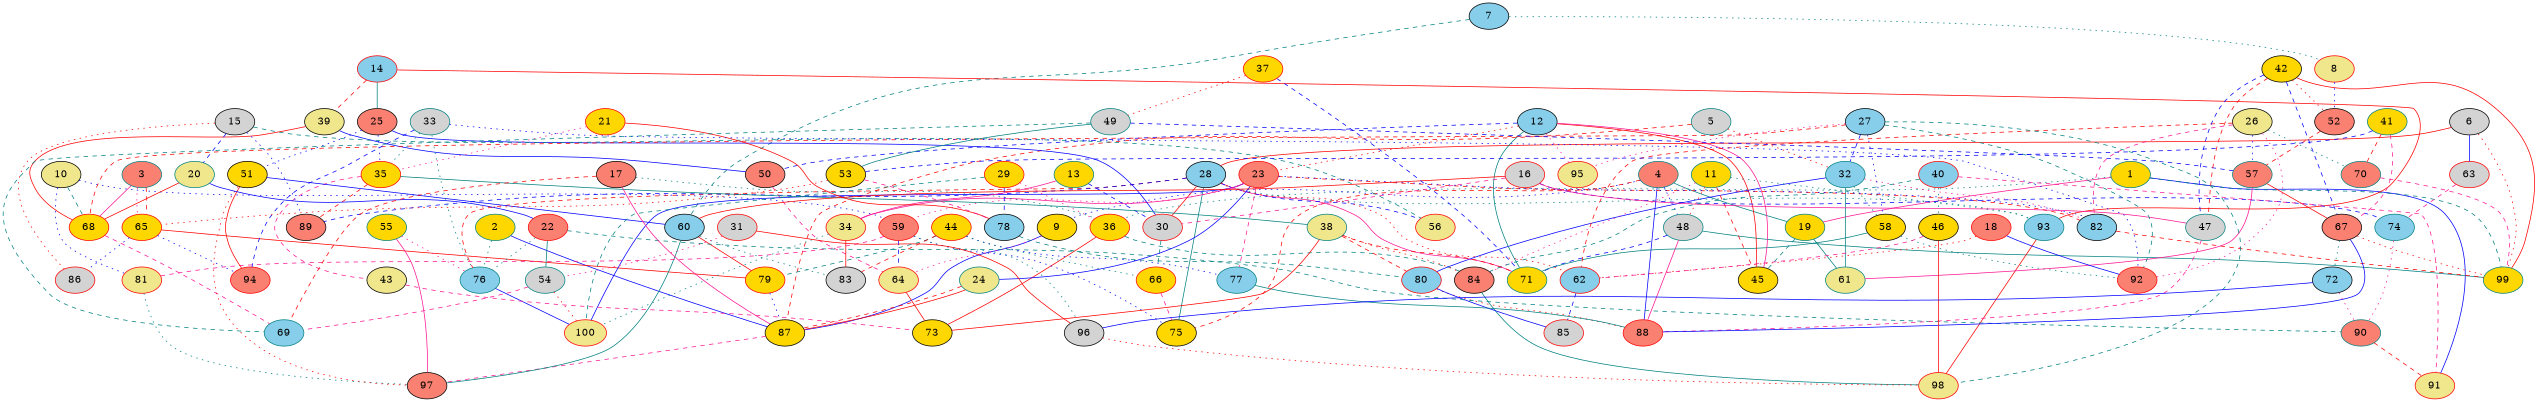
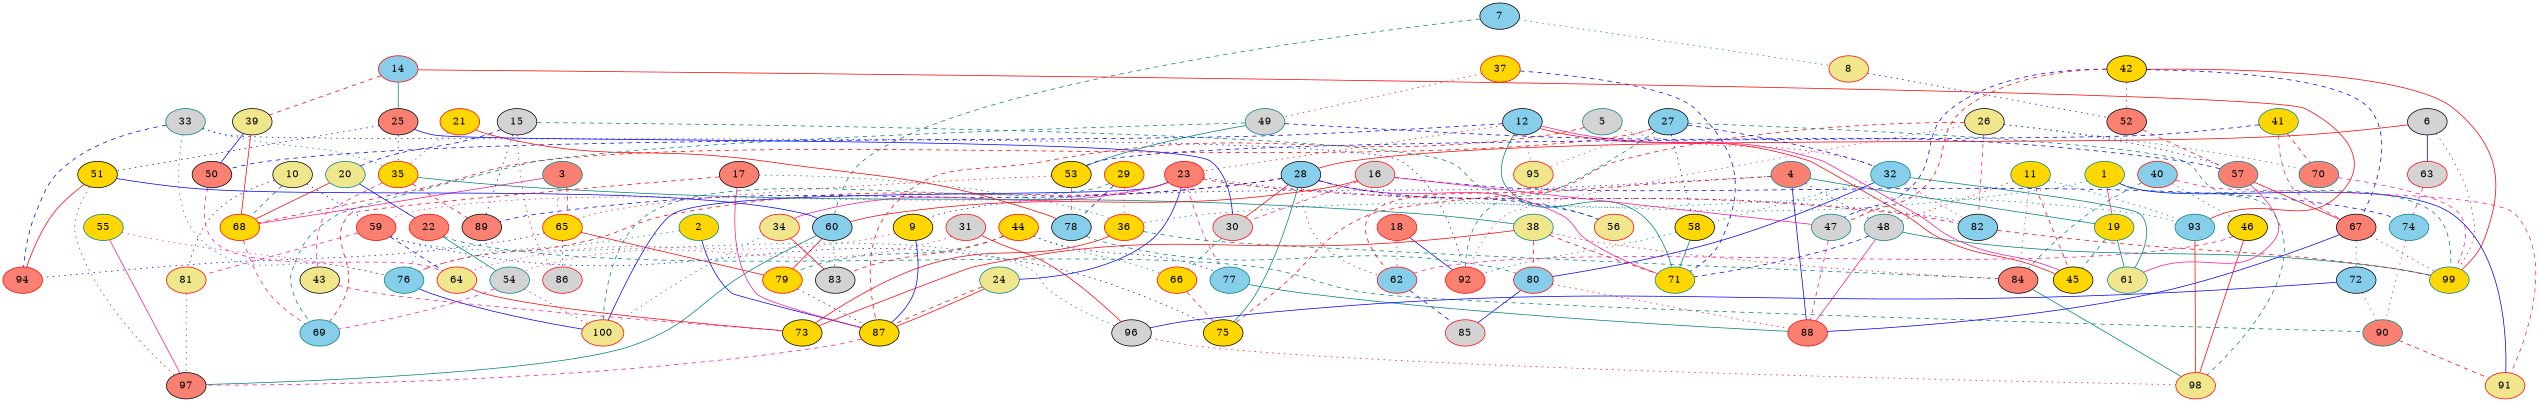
node "13": removed
